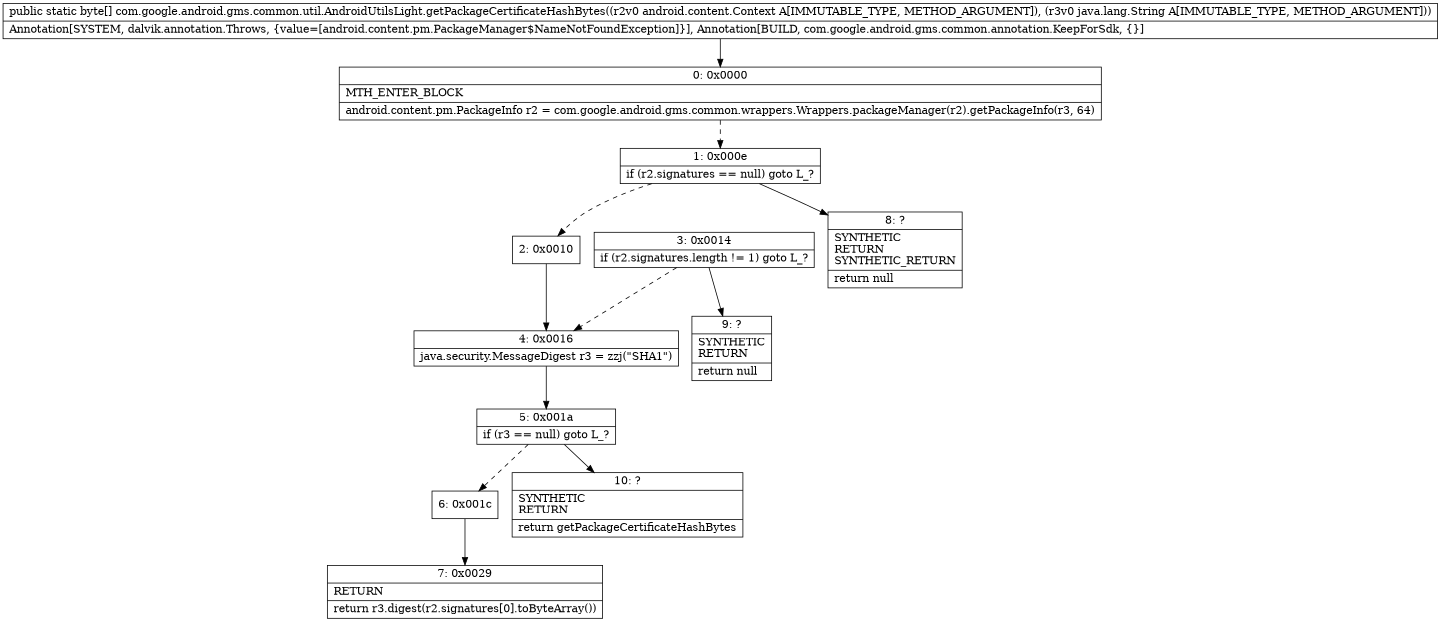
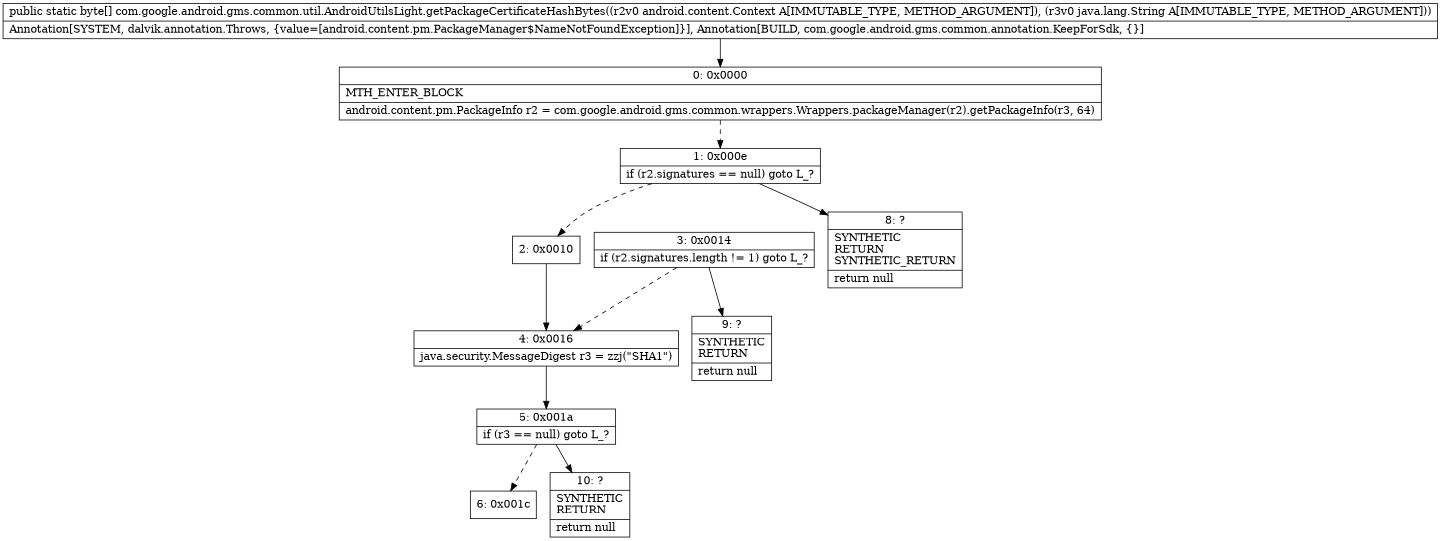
node "10: ?": text "return getPackageCertificateHashBytes" -> "return null"
node "7: 0x0029": removed
